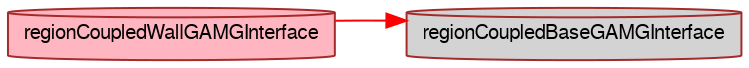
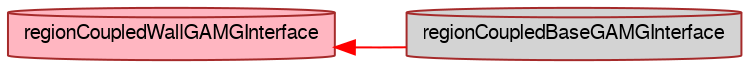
edge "regionCoupledWallGAMGInterface" -> "regionCoupledBaseGAMGInterface": reversed
